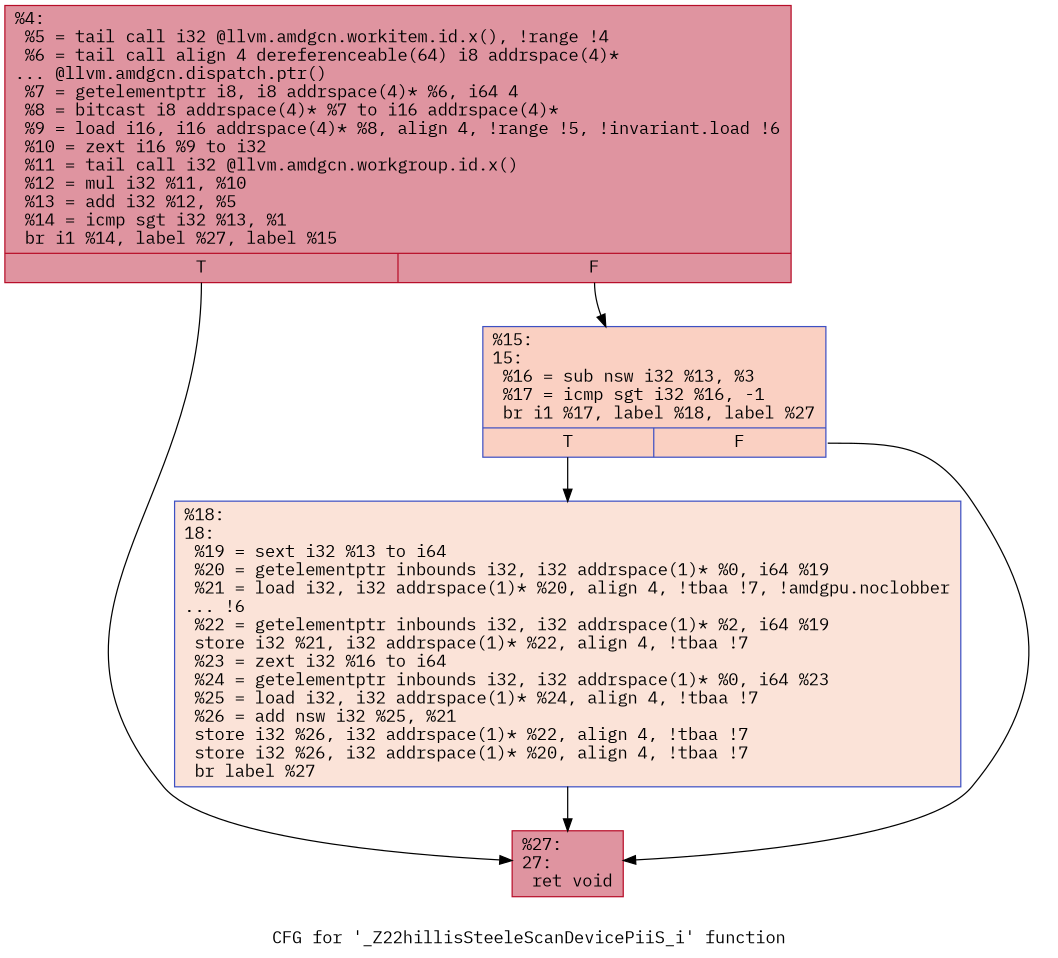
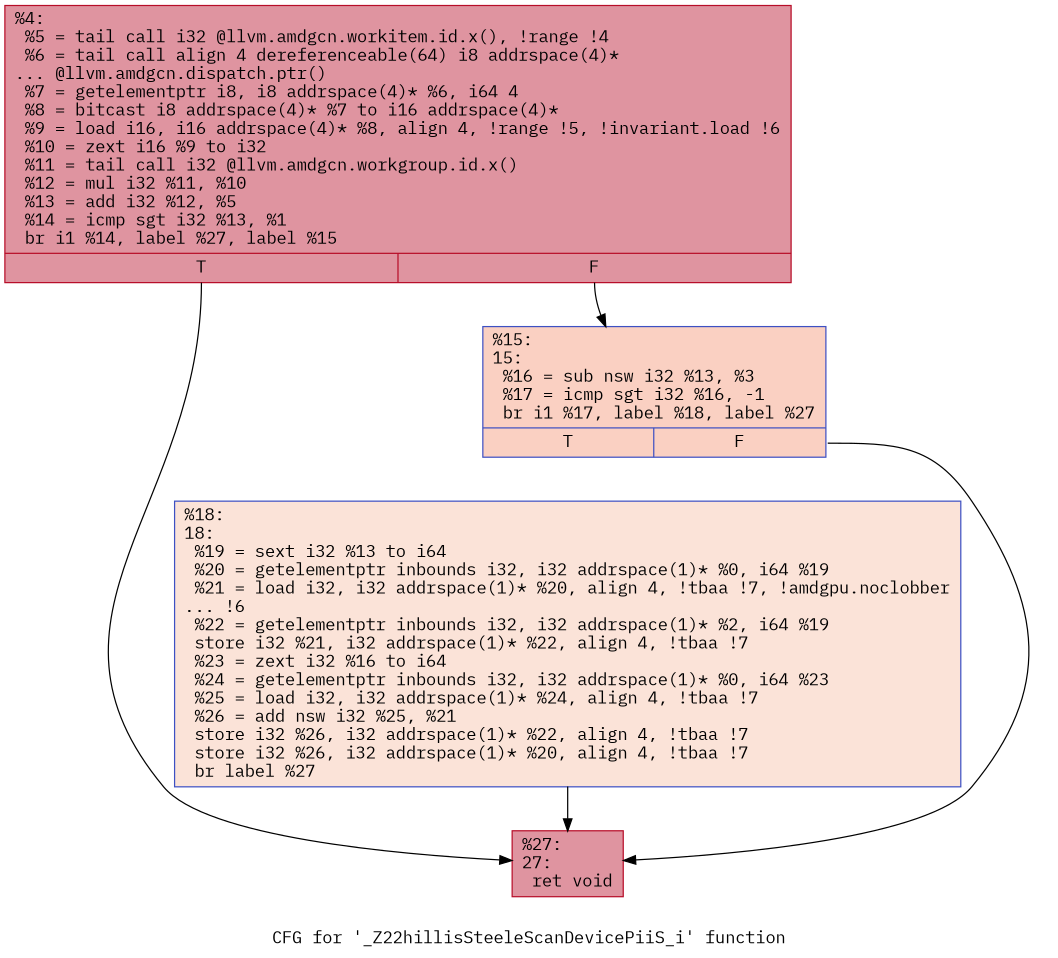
edge "%15:" -> "%18:": removed
